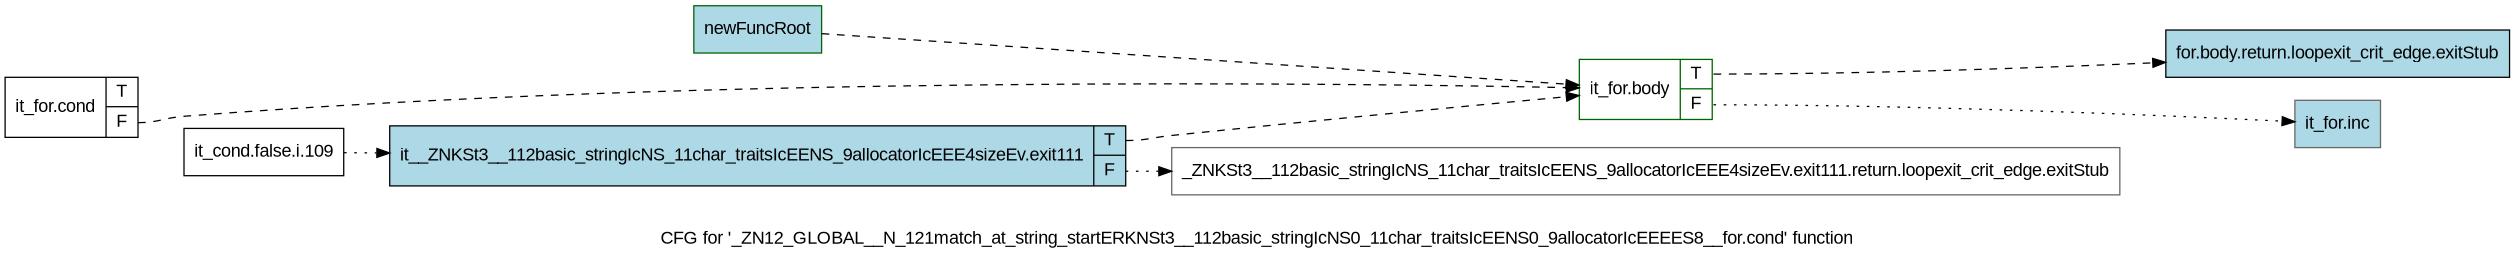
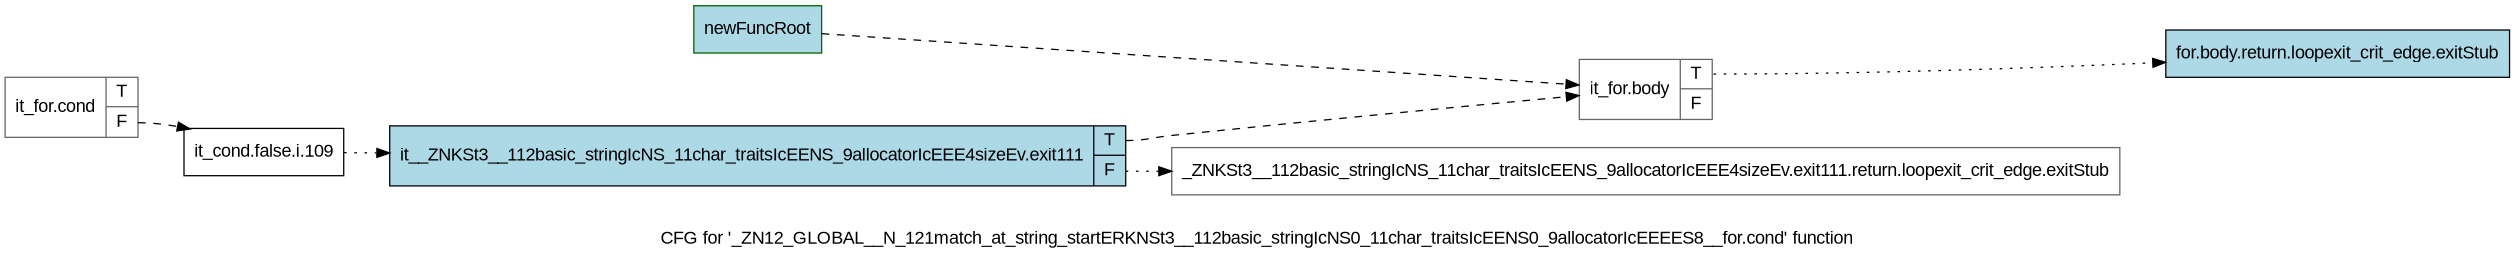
edge "it_for.body" -> "for.body.return.loopexit_crit_edge.exitStub": style dashed -> dotted
edge "it_for.cond" -> "it_for.body": now "it_for.cond" -> "it_cond.false.i.109"
node "it_for.body": color darkgreen -> gray40
node "it_for.cond": color black -> gray40
node "it_for.inc": removed
